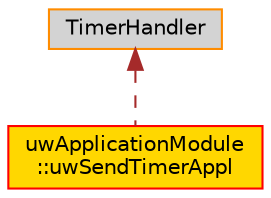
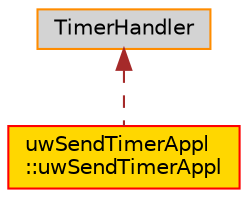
node "uwApplicationModule ::uwSendTimerAppl": label "uwApplicationModule ::uwSendTimerAppl" -> "uwSendTimerAppl ::uwSendTimerAppl"
